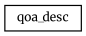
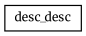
node "qoa_desc": label "qoa_desc" -> "desc_desc"
